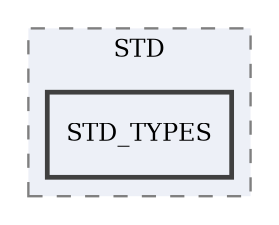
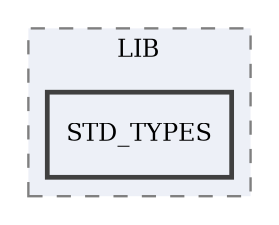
cluster "STD": label "STD" -> "LIB"
